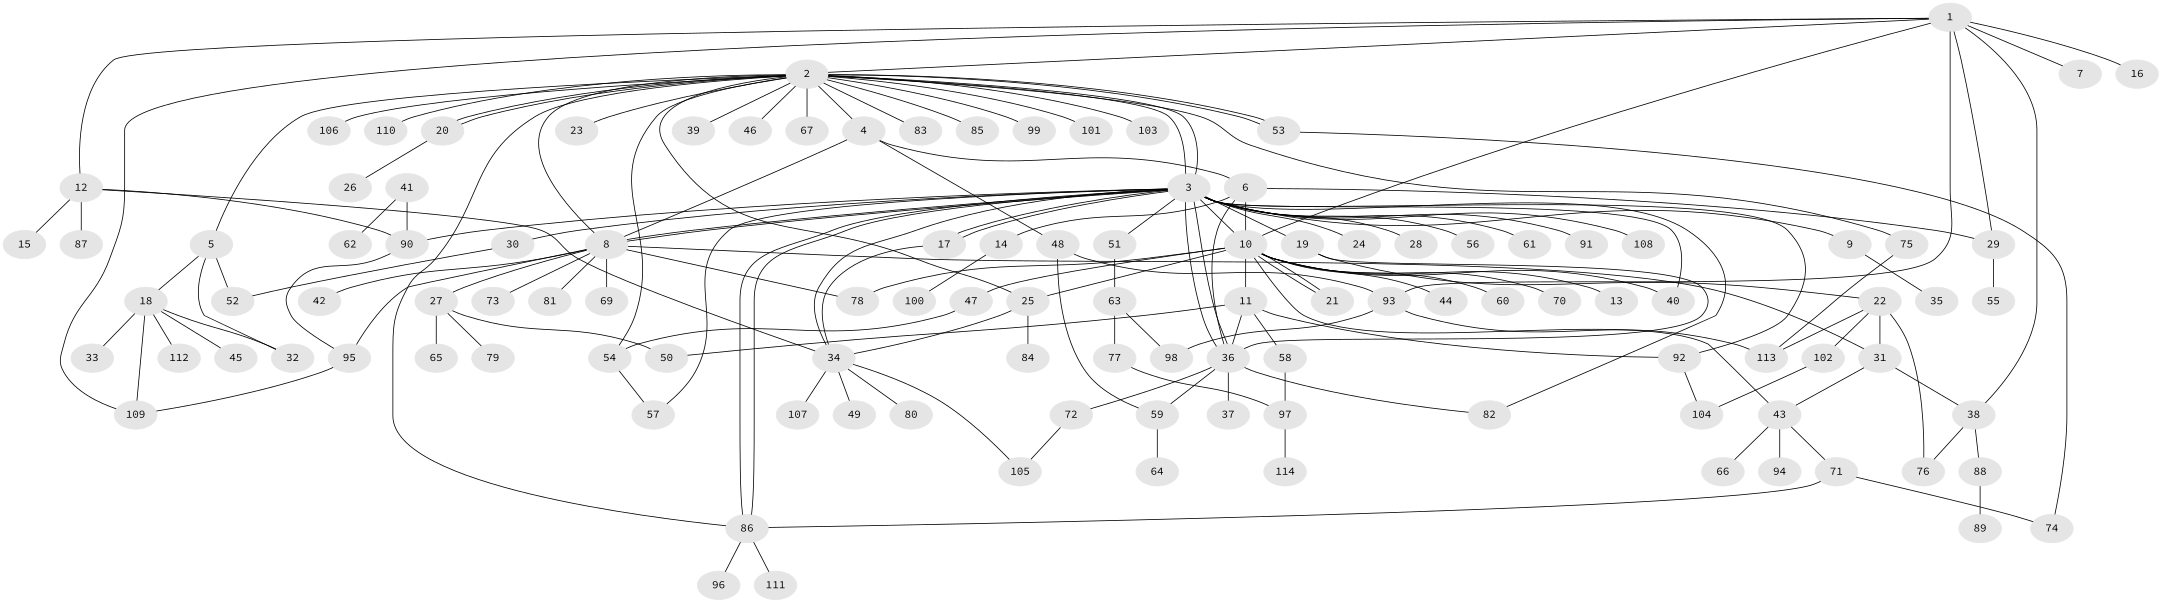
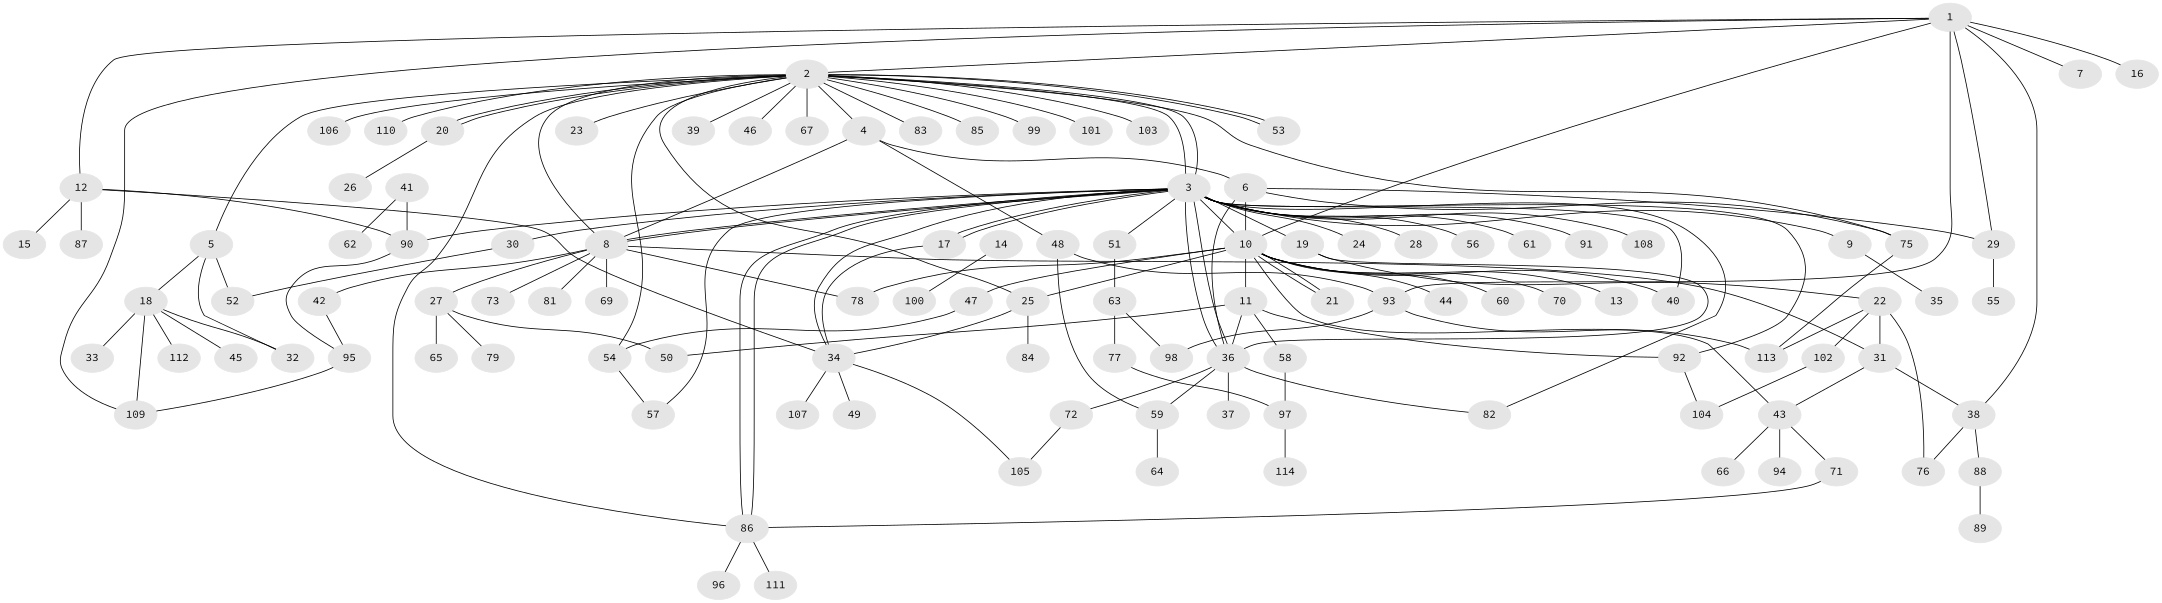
edge "6" -- "14": now "6" -- "75"
edge "8" -- "95": now "42" -- "95"
node "80": removed
node "74": removed
